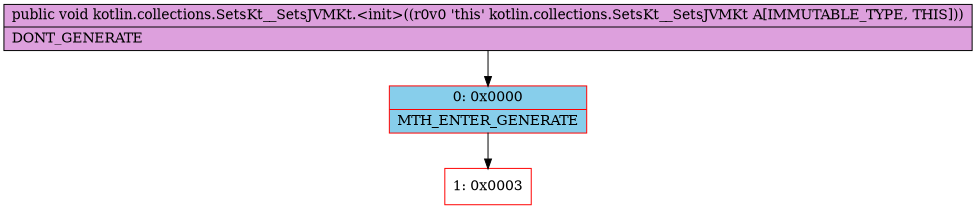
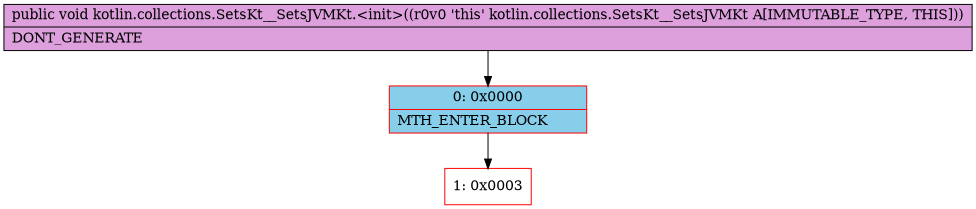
node "0: 0x0000": text "MTH_ENTER_GENERATE" -> "MTH_ENTER_BLOCK"
